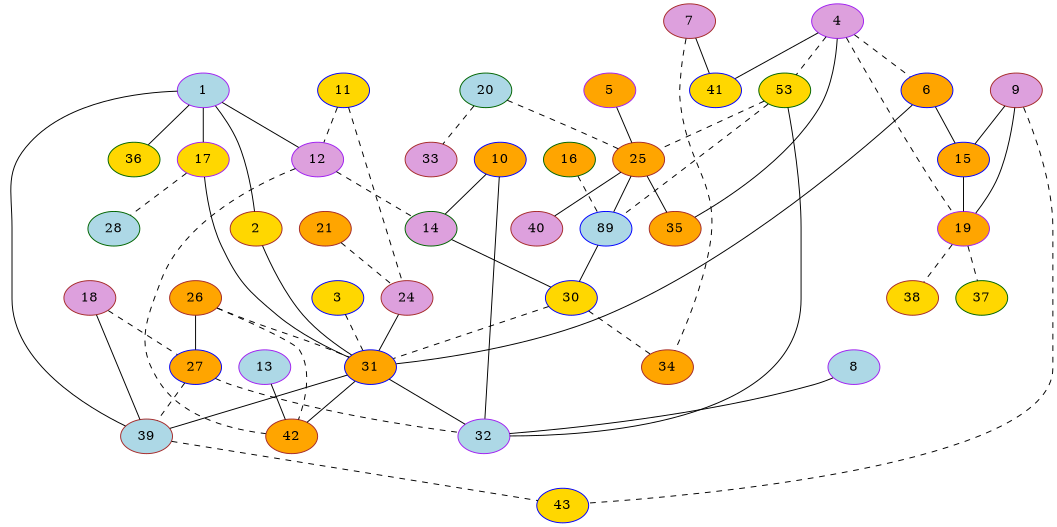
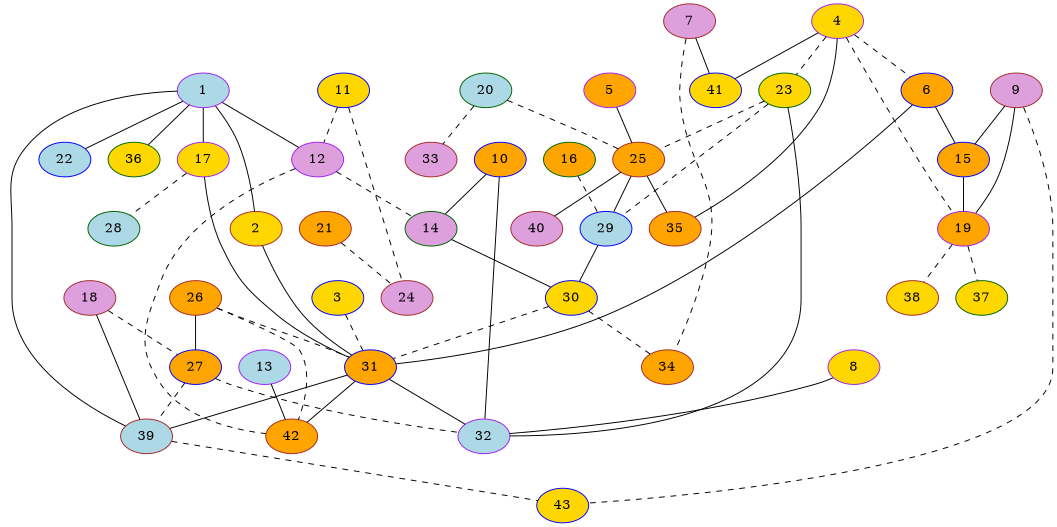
node "4": fillcolor plum -> gold
node "53": label "53" -> "23"
node "22": added
node "89": label "89" -> "29"
edge "24" -- "31": removed
node "8": fillcolor lightblue -> gold
